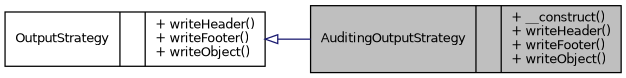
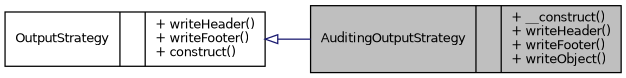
node "OutputStrategy": text "+ writeObject()" -> "+ construct()"
